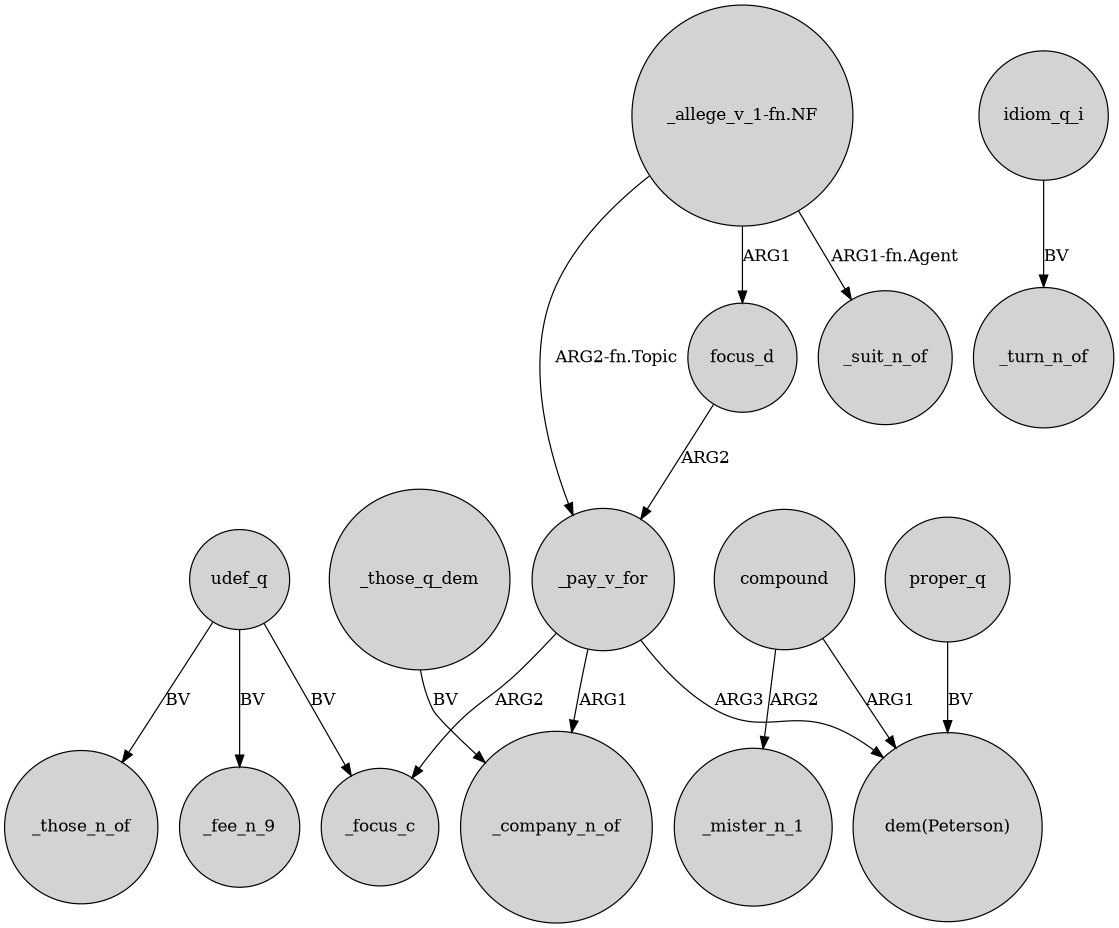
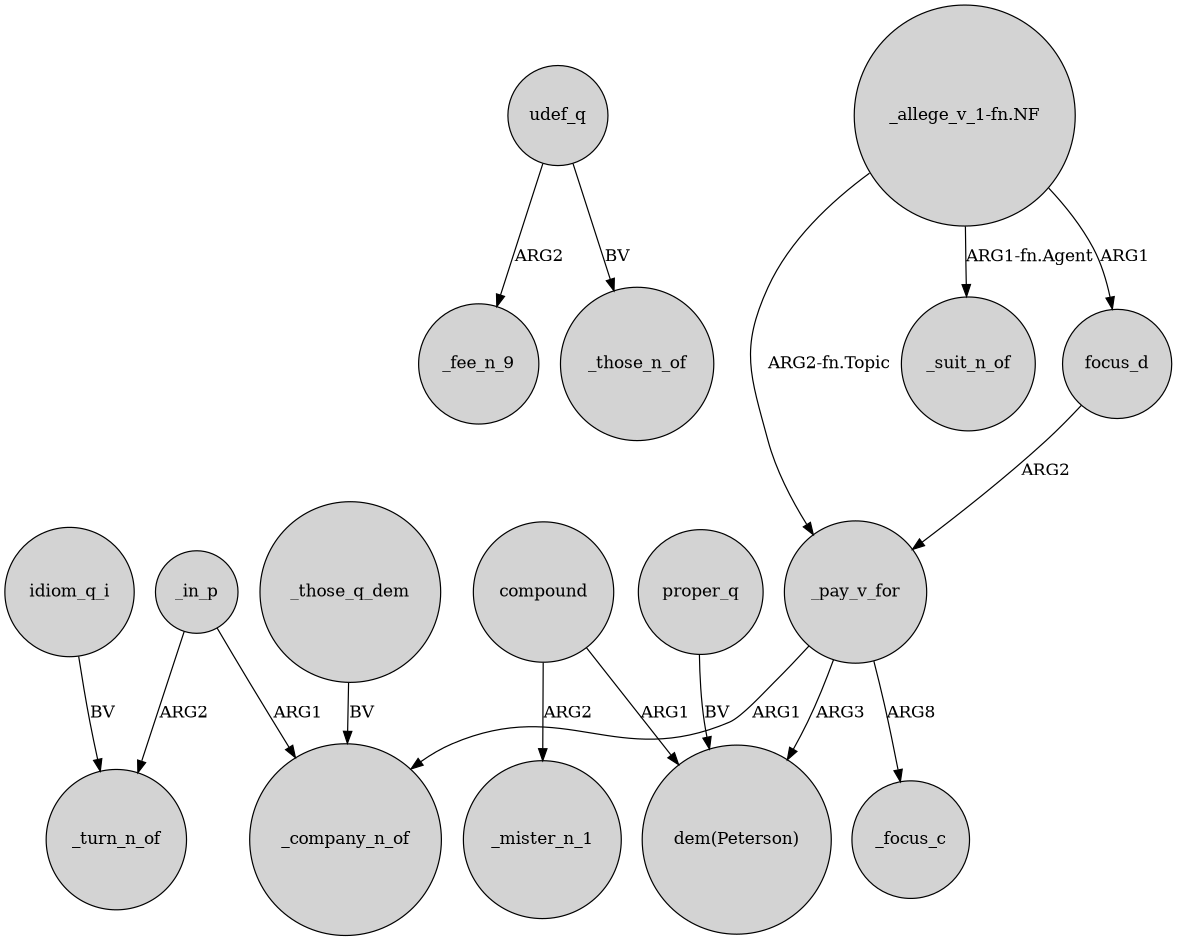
node "_in_p": added
edge "udef_q" -> "_focus_c": removed, label "BV"
edge "udef_q" -> "_fee_n_9": label "BV" -> "ARG2"
edge "_pay_v_for" -> "_focus_c": label "ARG2" -> "ARG8"
